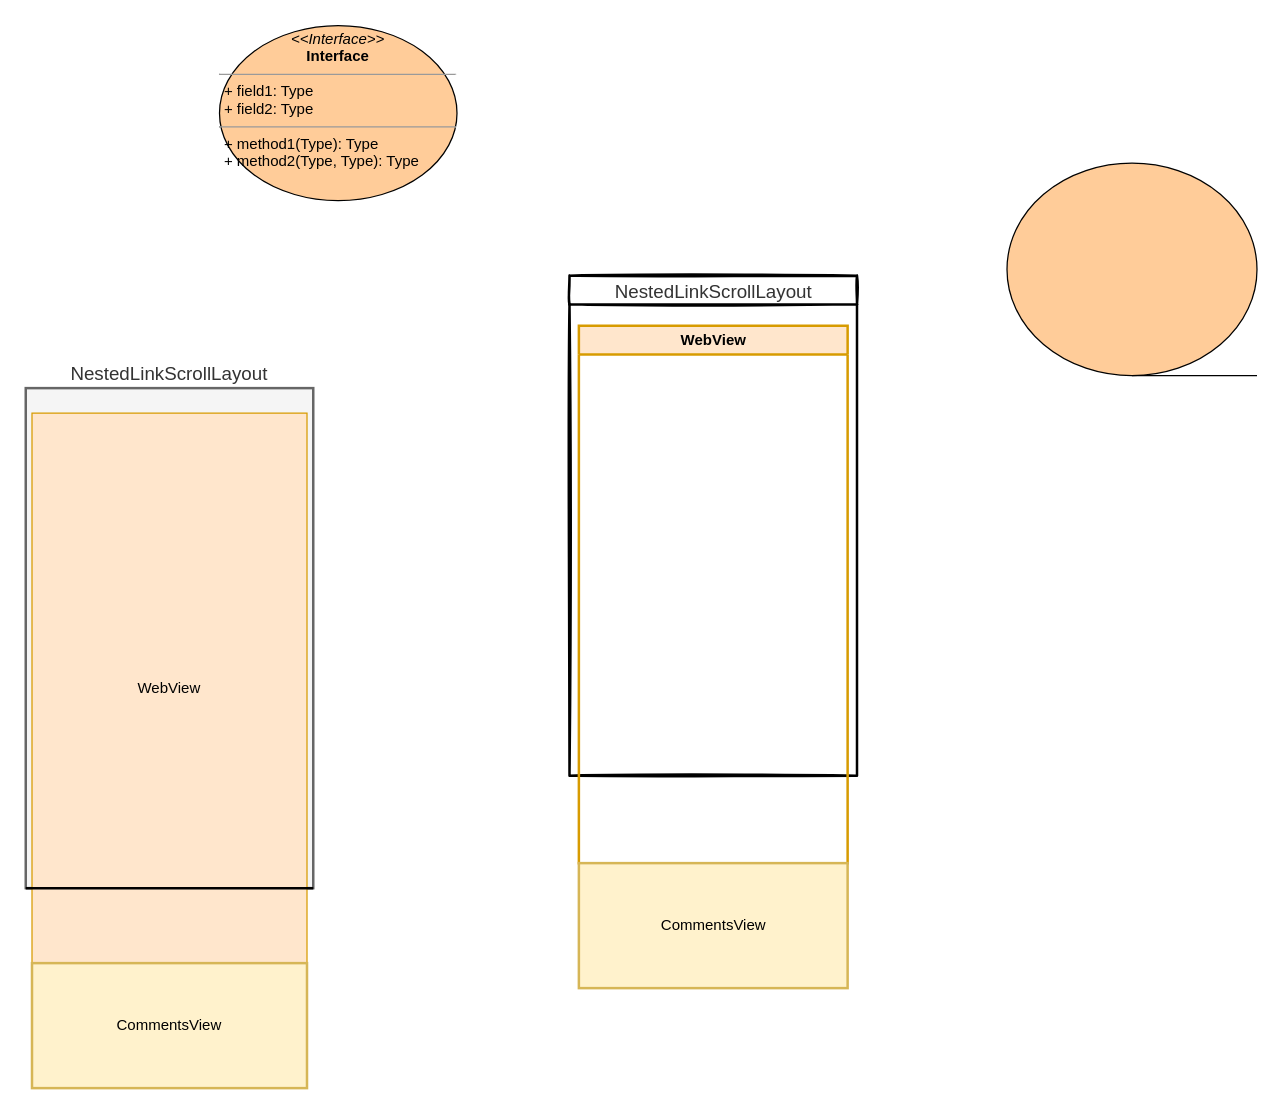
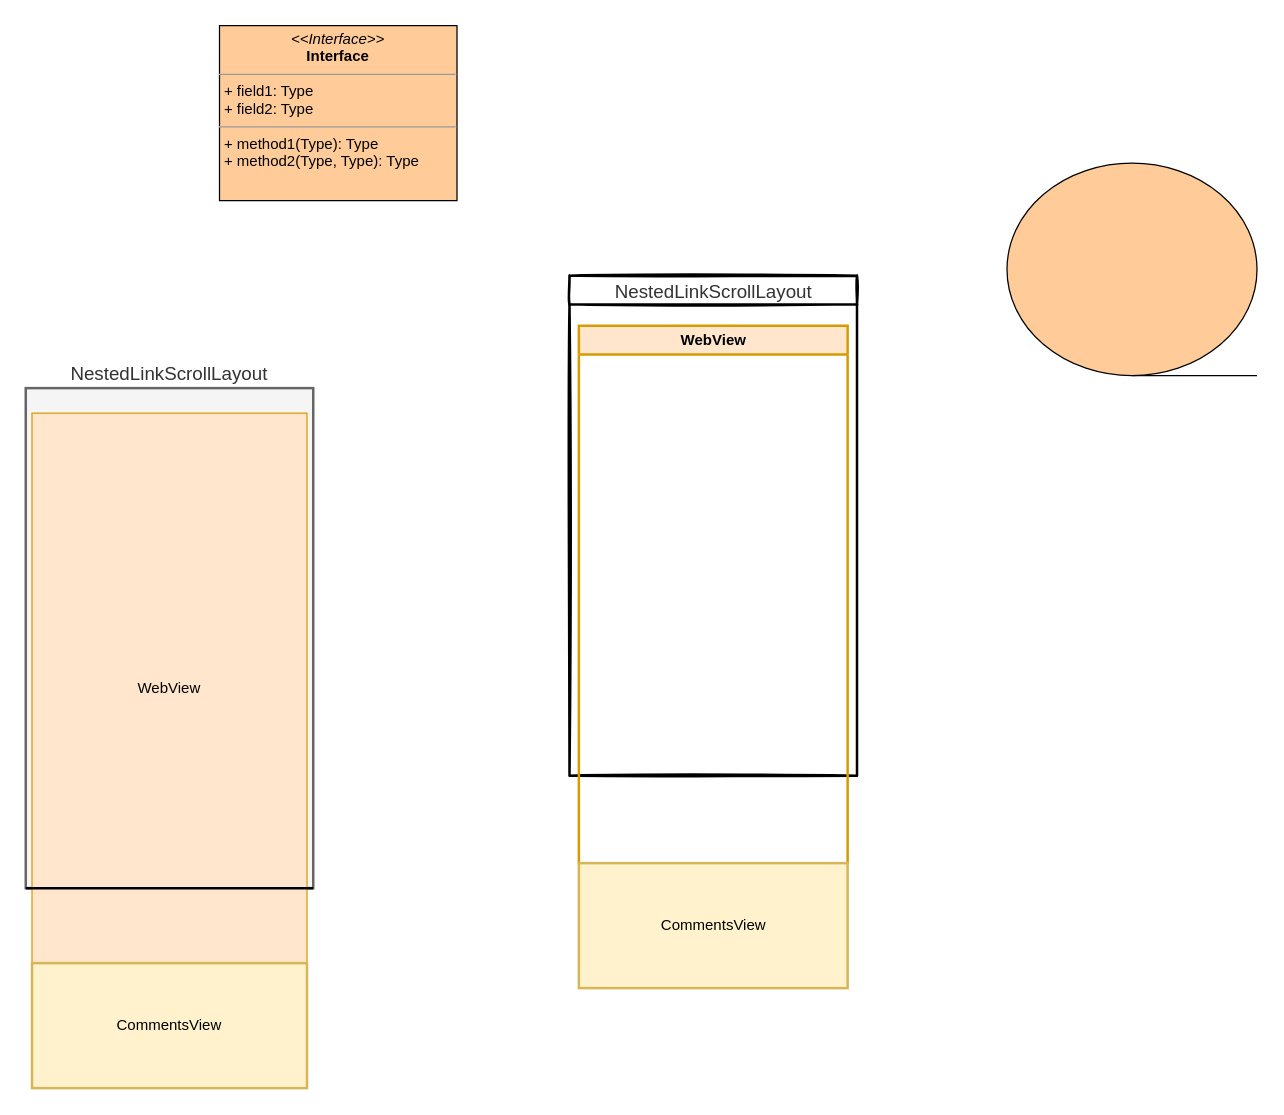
node "<<Interface>> Interface + field1: Type + field2: Type + method1(Type): Type + method2(Type, Type): Type": shape ellipse -> rectangle
